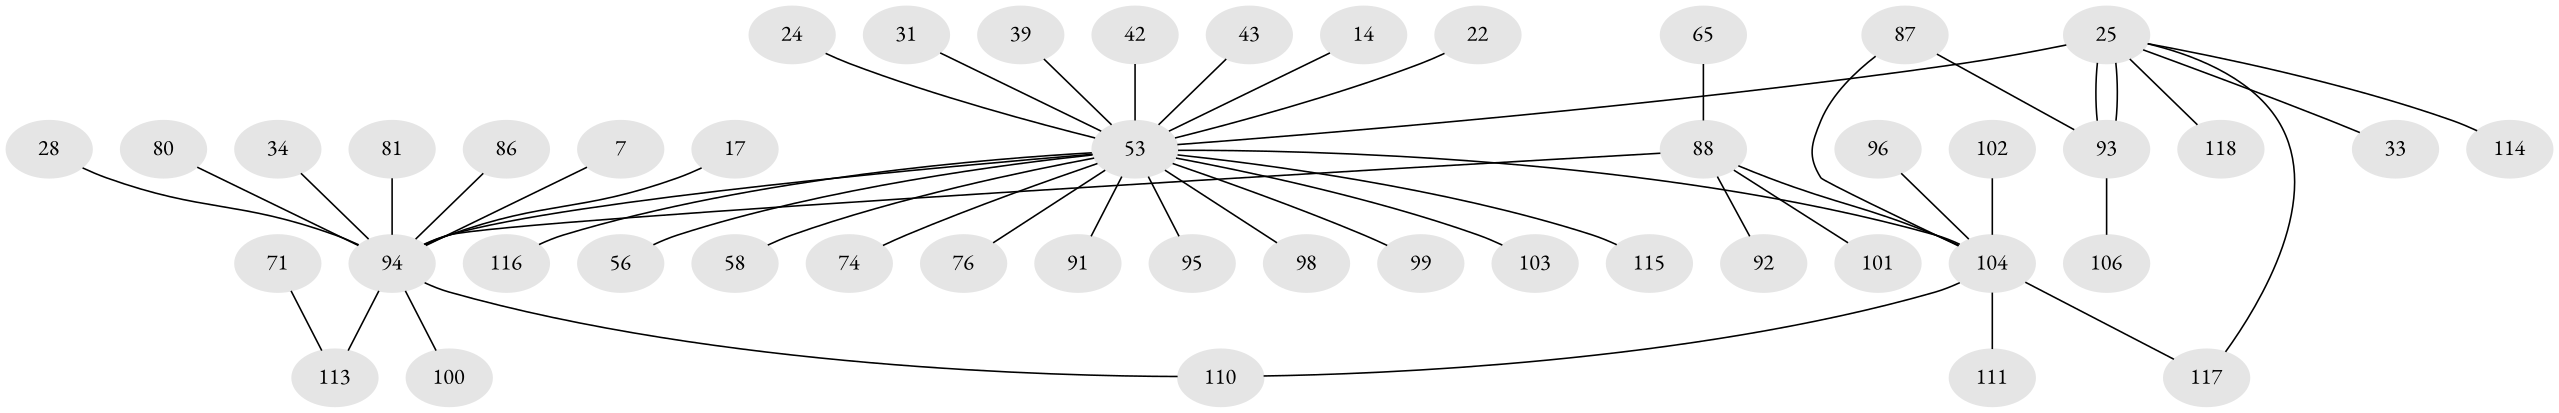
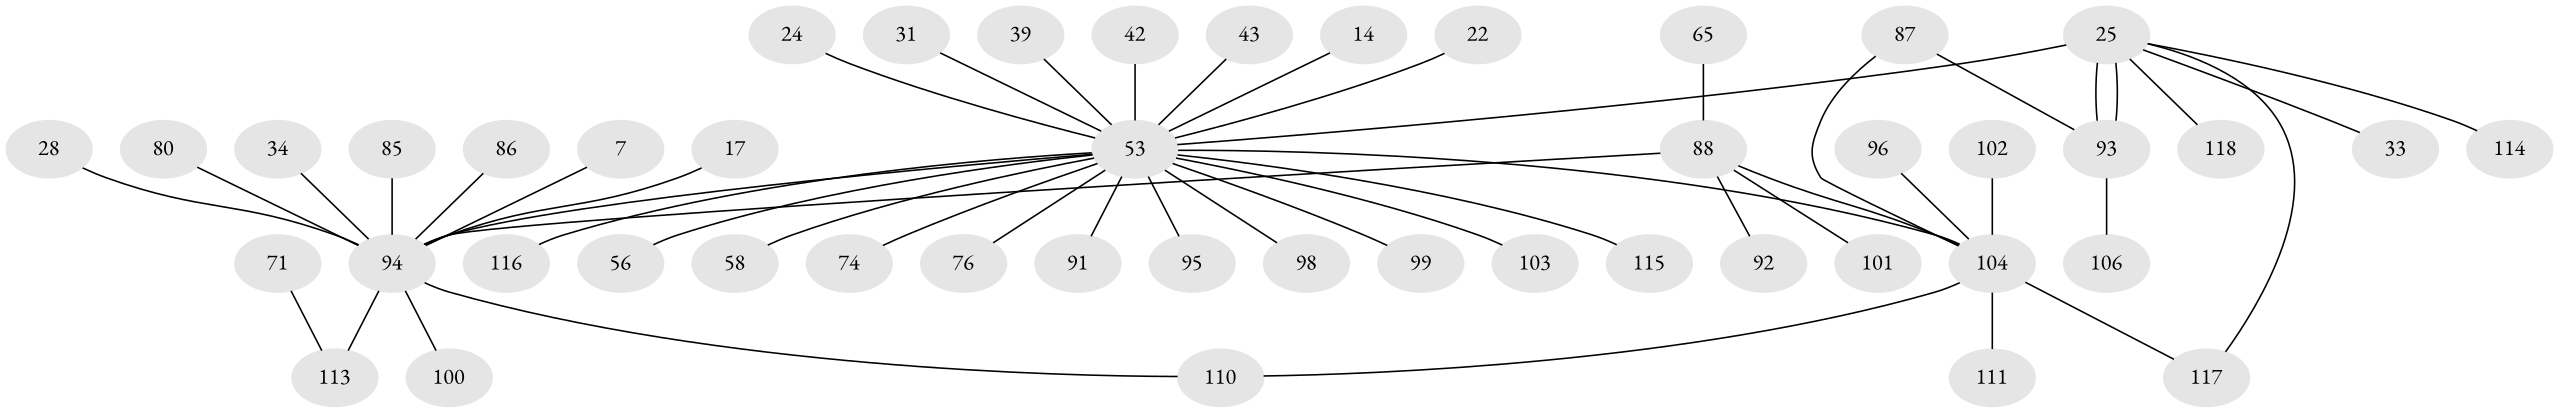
node "81": label "81" -> "85"
